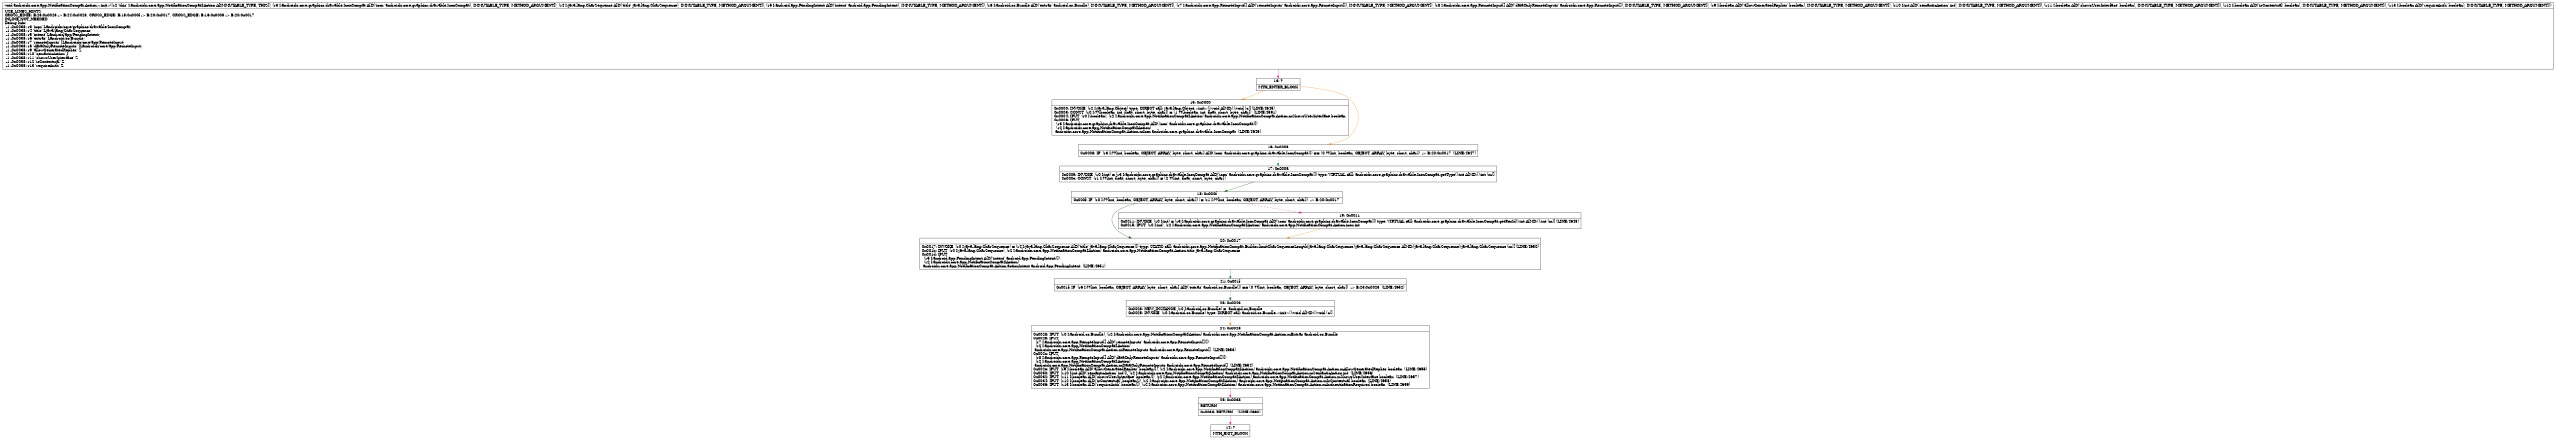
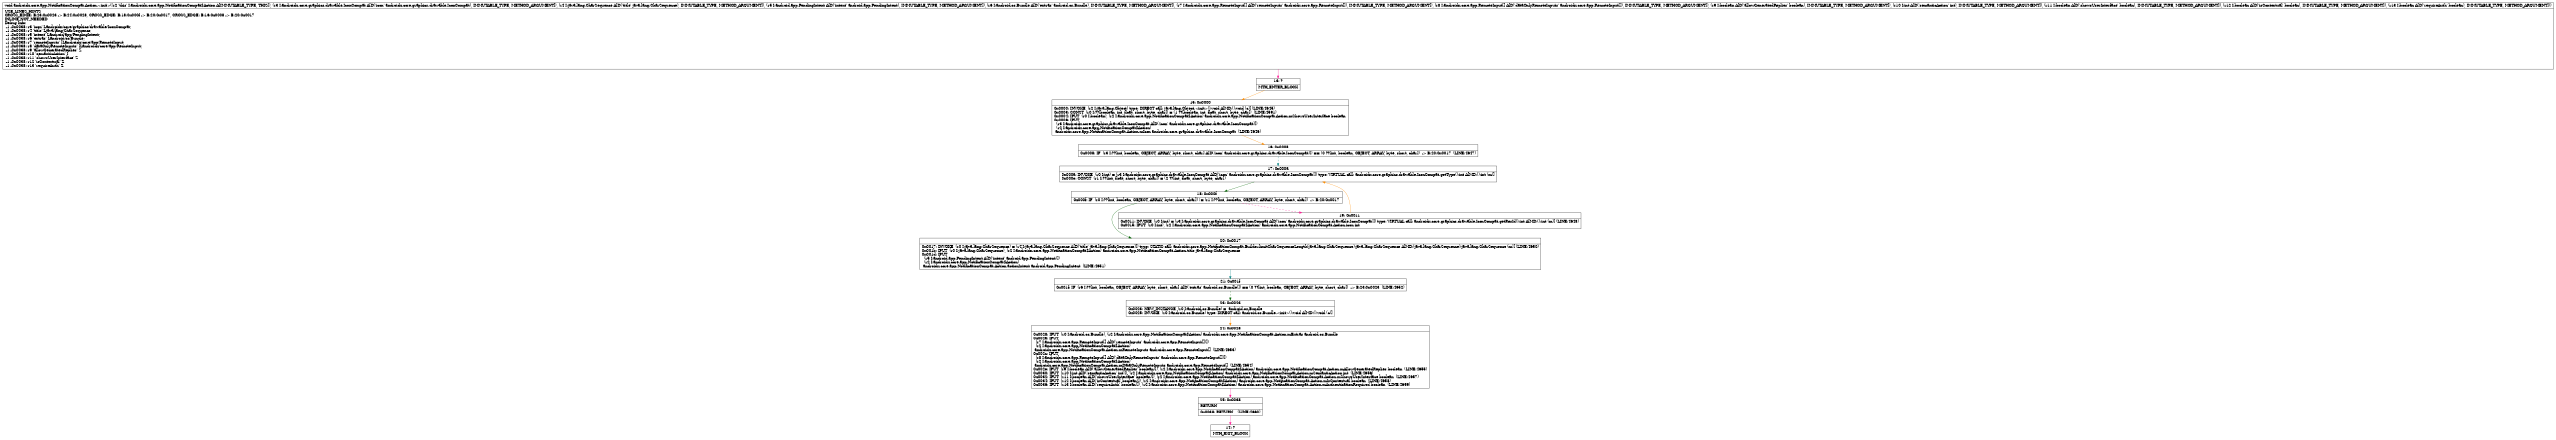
edge "13: ?" -> "16: 0x0008": now "15: 0x0000" -> "16: 0x0008"
edge "19: 0x0011" -> "20: 0x0017": now "19: 0x0011" -> "17: 0x000a"
